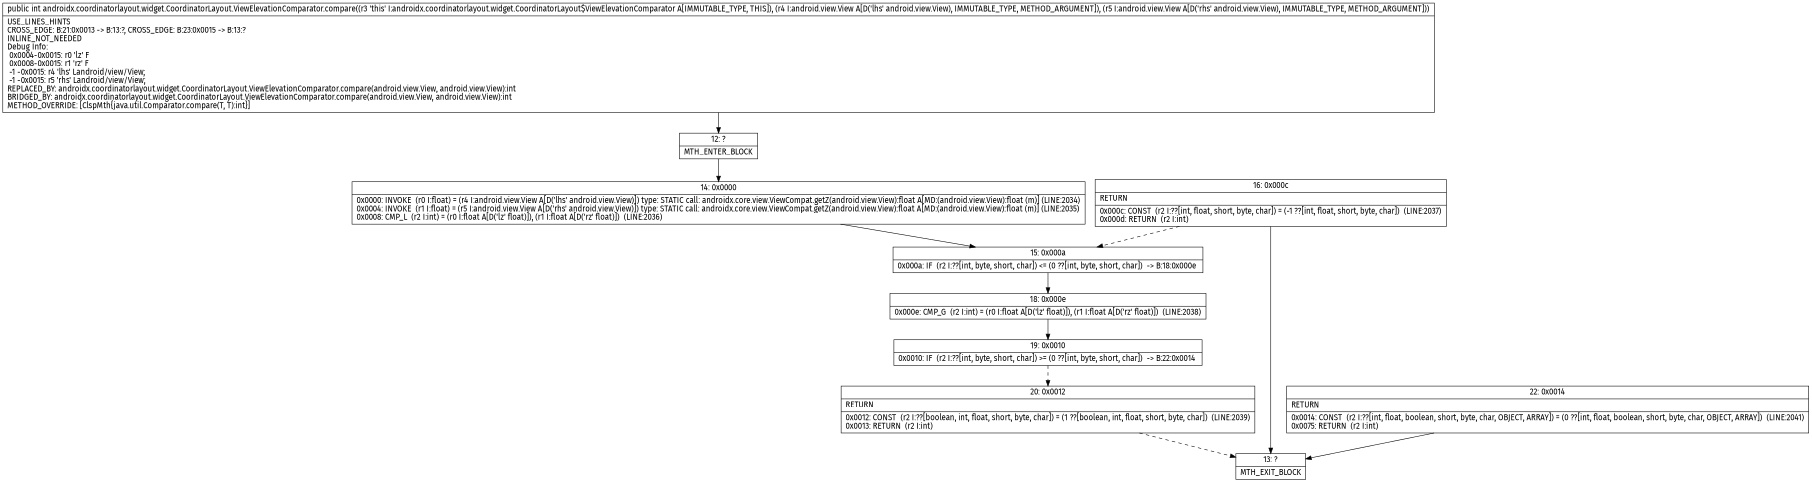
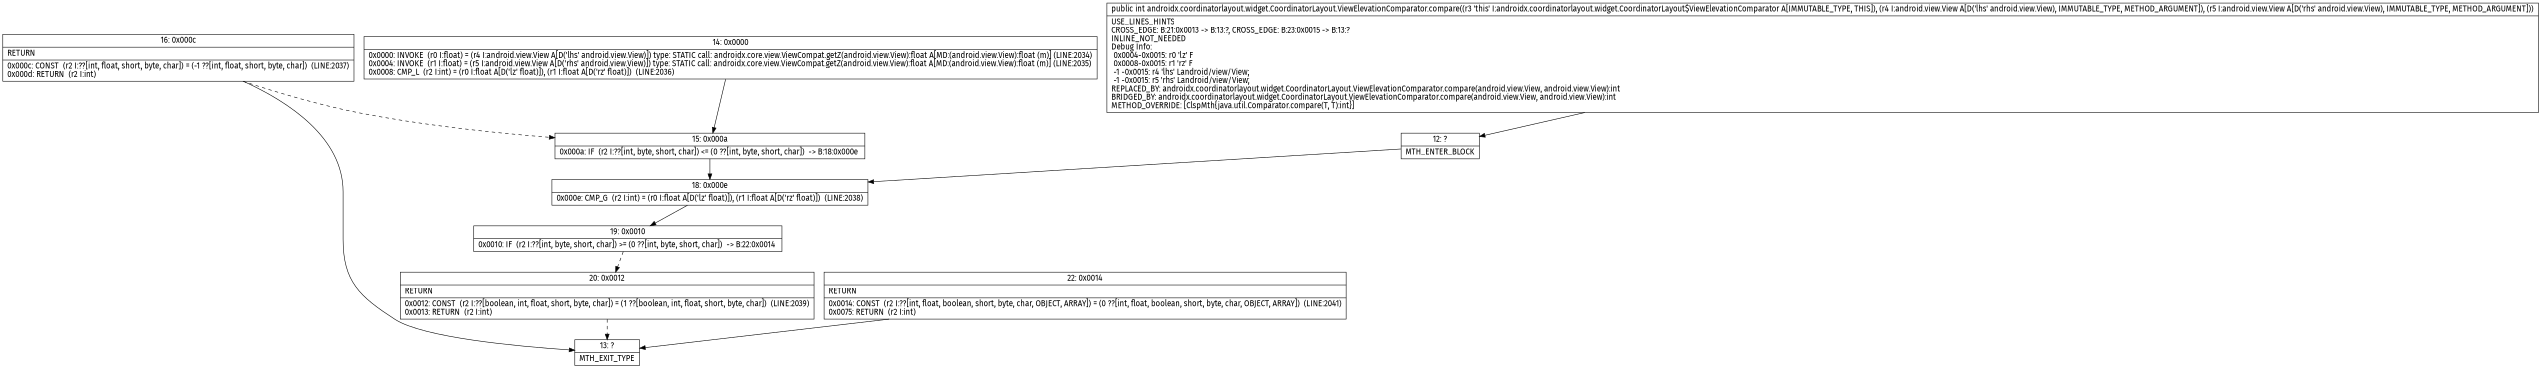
edge "12: ?" -> "14: 0x0000": now "12: ?" -> "18: 0x000e"
node "13: ?": text "MTH_EXIT_BLOCK" -> "MTH_EXIT_TYPE"
